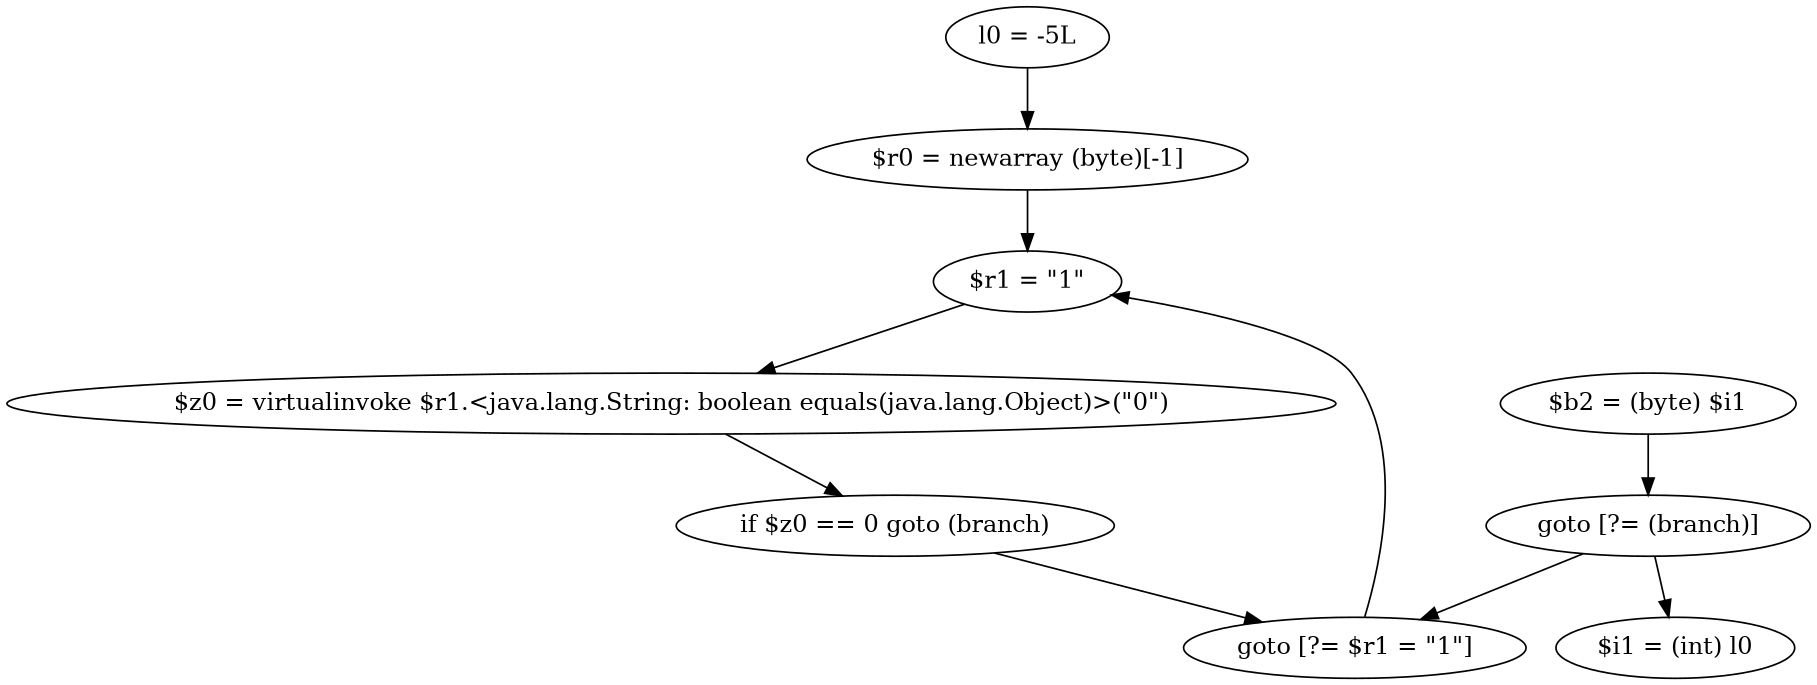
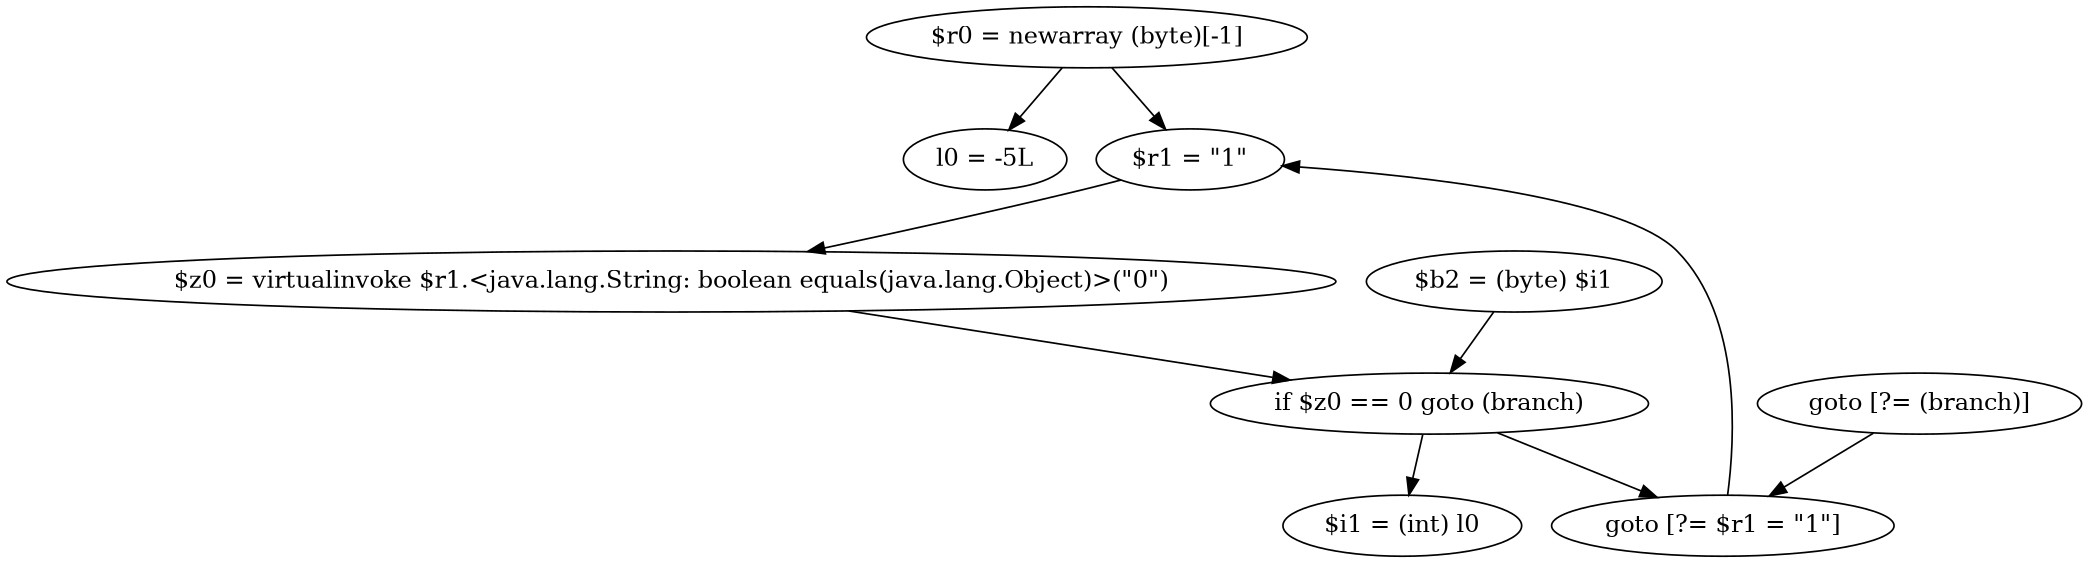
edge "l0 = -5L" -> "$r0 = newarray (byte)[-1]": reversed
edge "$b2 = (byte) $i1" -> "goto [?= (branch)]": now "$b2 = (byte) $i1" -> "if $z0 == 0 goto (branch)"
edge "goto [?= (branch)]" -> "$i1 = (int) l0": now "if $z0 == 0 goto (branch)" -> "$i1 = (int) l0"
